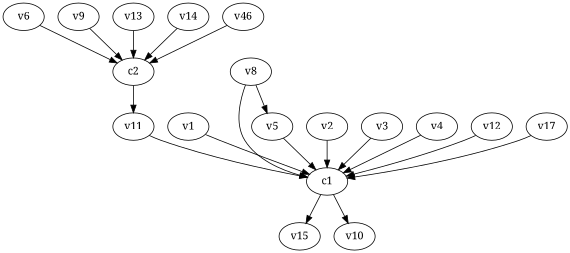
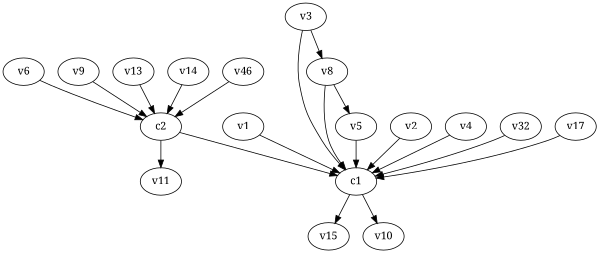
edge "v3" -> "v8": added
node "v12": label "v12" -> "v32"
edge "v11" -> "c1": now "c2" -> "c1"
